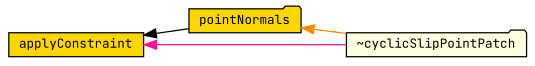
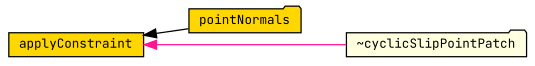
edge "~cyclicSlipPointPatch" -> "pointNormals": removed
